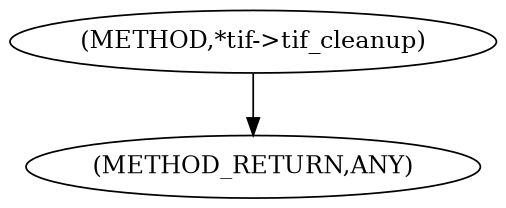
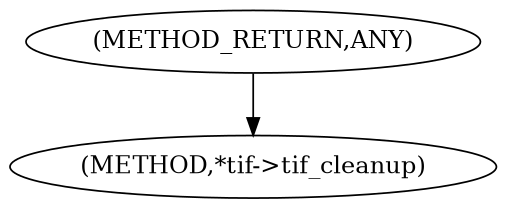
edge "(METHOD,*tif->tif_cleanup)" -> "(METHOD_RETURN,ANY)": reversed
